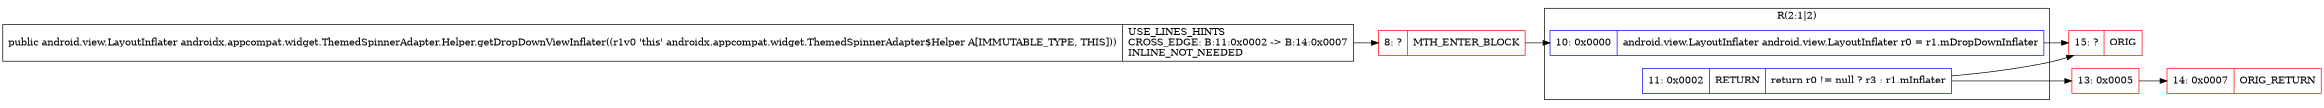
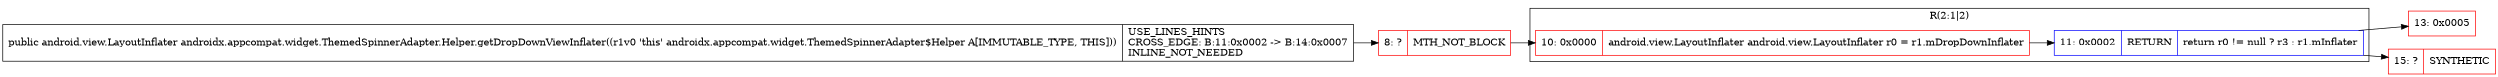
node "8: ?": text "MTH_ENTER_BLOCK" -> "MTH_NOT_BLOCK"
node "10: 0x0000": color blue -> red
edge "10: 0x0000" -> "15: ?": now "10: 0x0000" -> "11: 0x0002"
node "15: ?": text "ORIG" -> "SYNTHETIC"
node "14: 0x0007": removed
